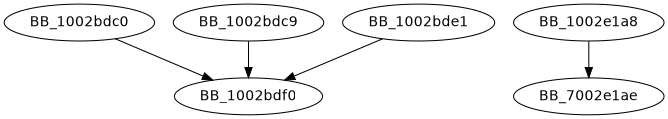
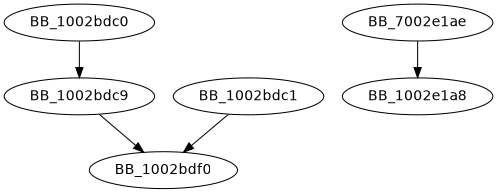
node "BB_1002bde1": label "BB_1002bde1" -> "BB_1002bdc1"
edge "BB_1002e1a8" -> "BB_7002e1ae": reversed
edge "BB_1002bdc0" -> "BB_1002bdf0": now "BB_1002bdc0" -> "BB_1002bdc9"
